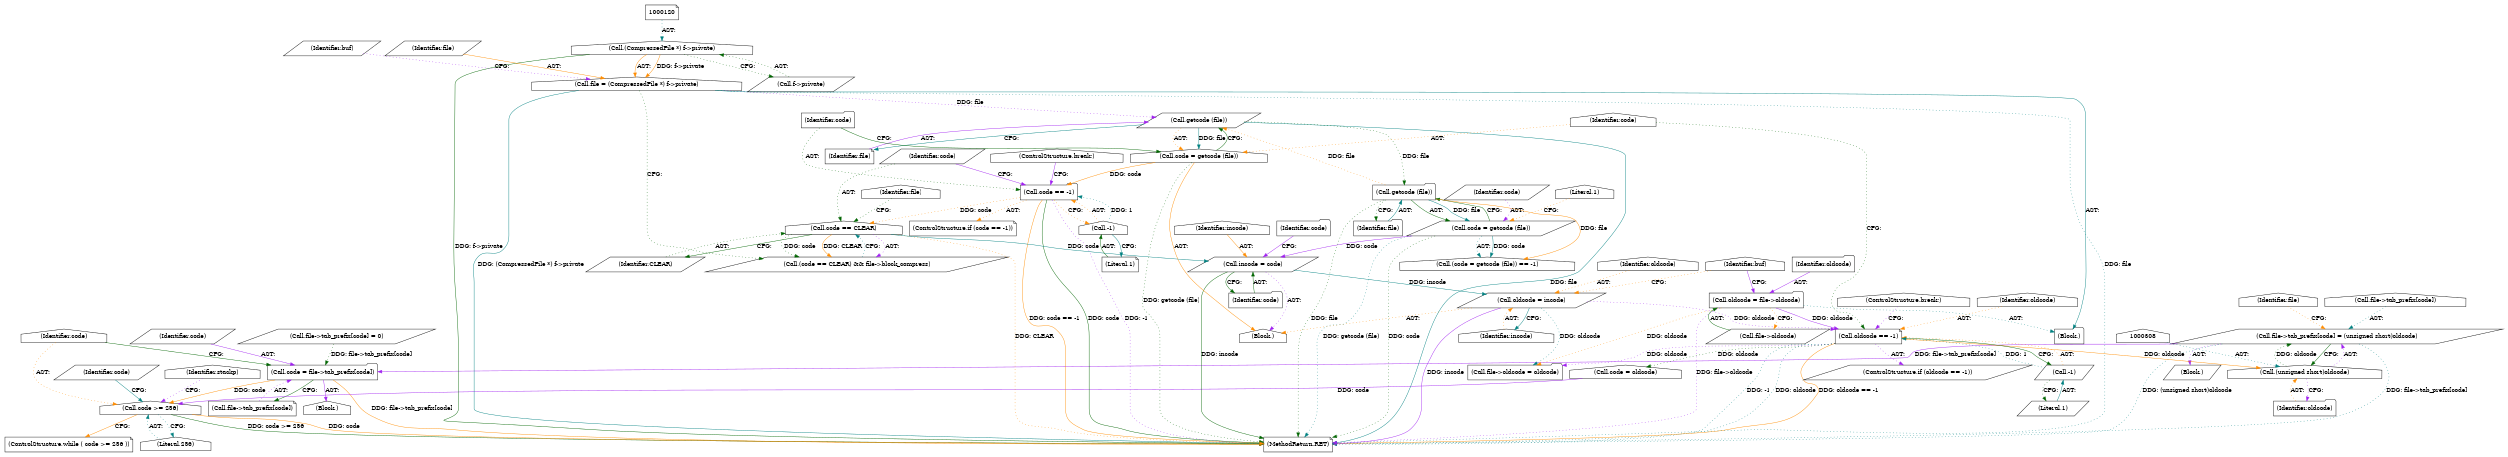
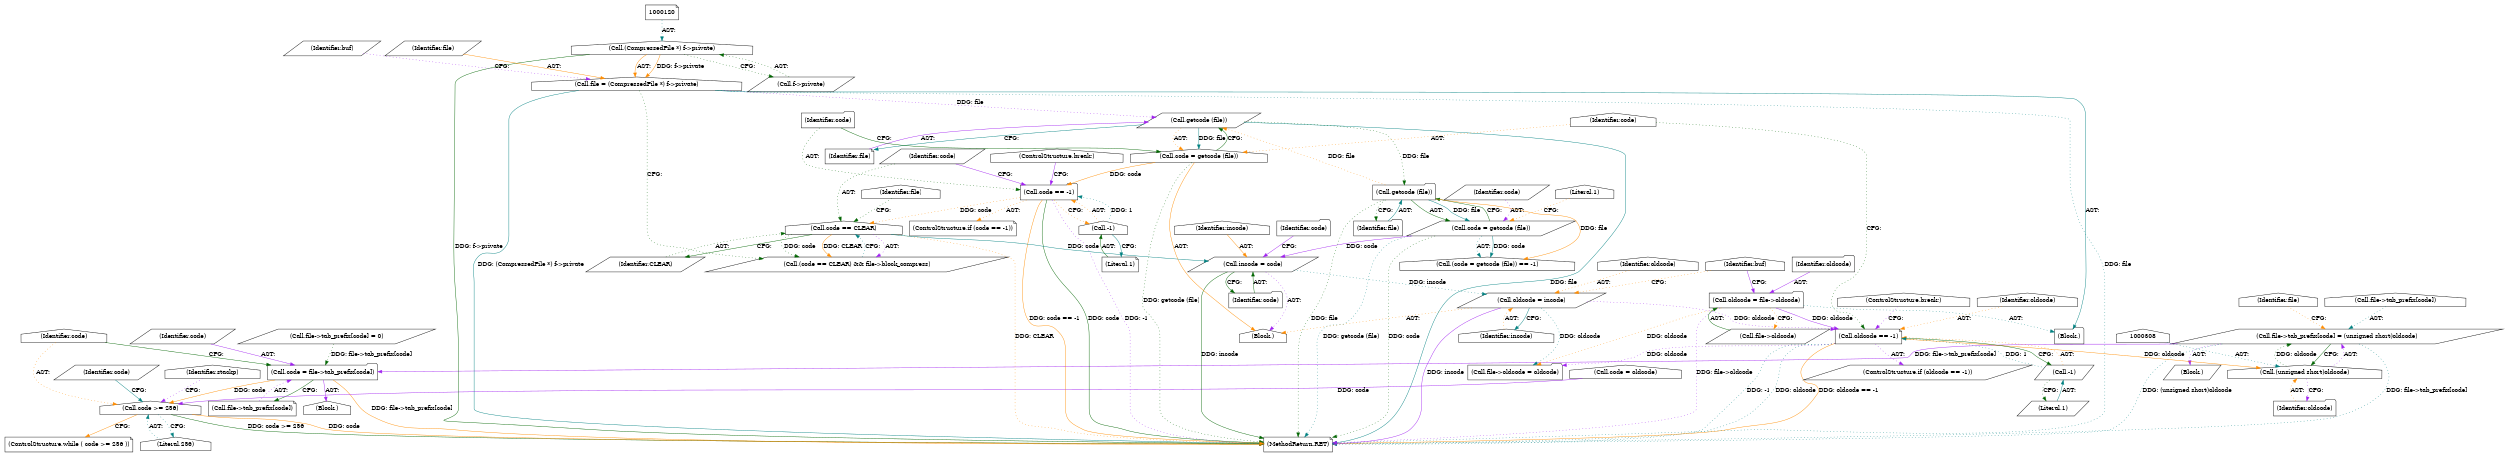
edge "(Call,incode = code)" -> "(Call,oldcode = incode)": style solid -> dotted
edge "(Call,oldcode == -1)" -> "(Call,code = oldcode)": removed, label "DDG: oldcode"
